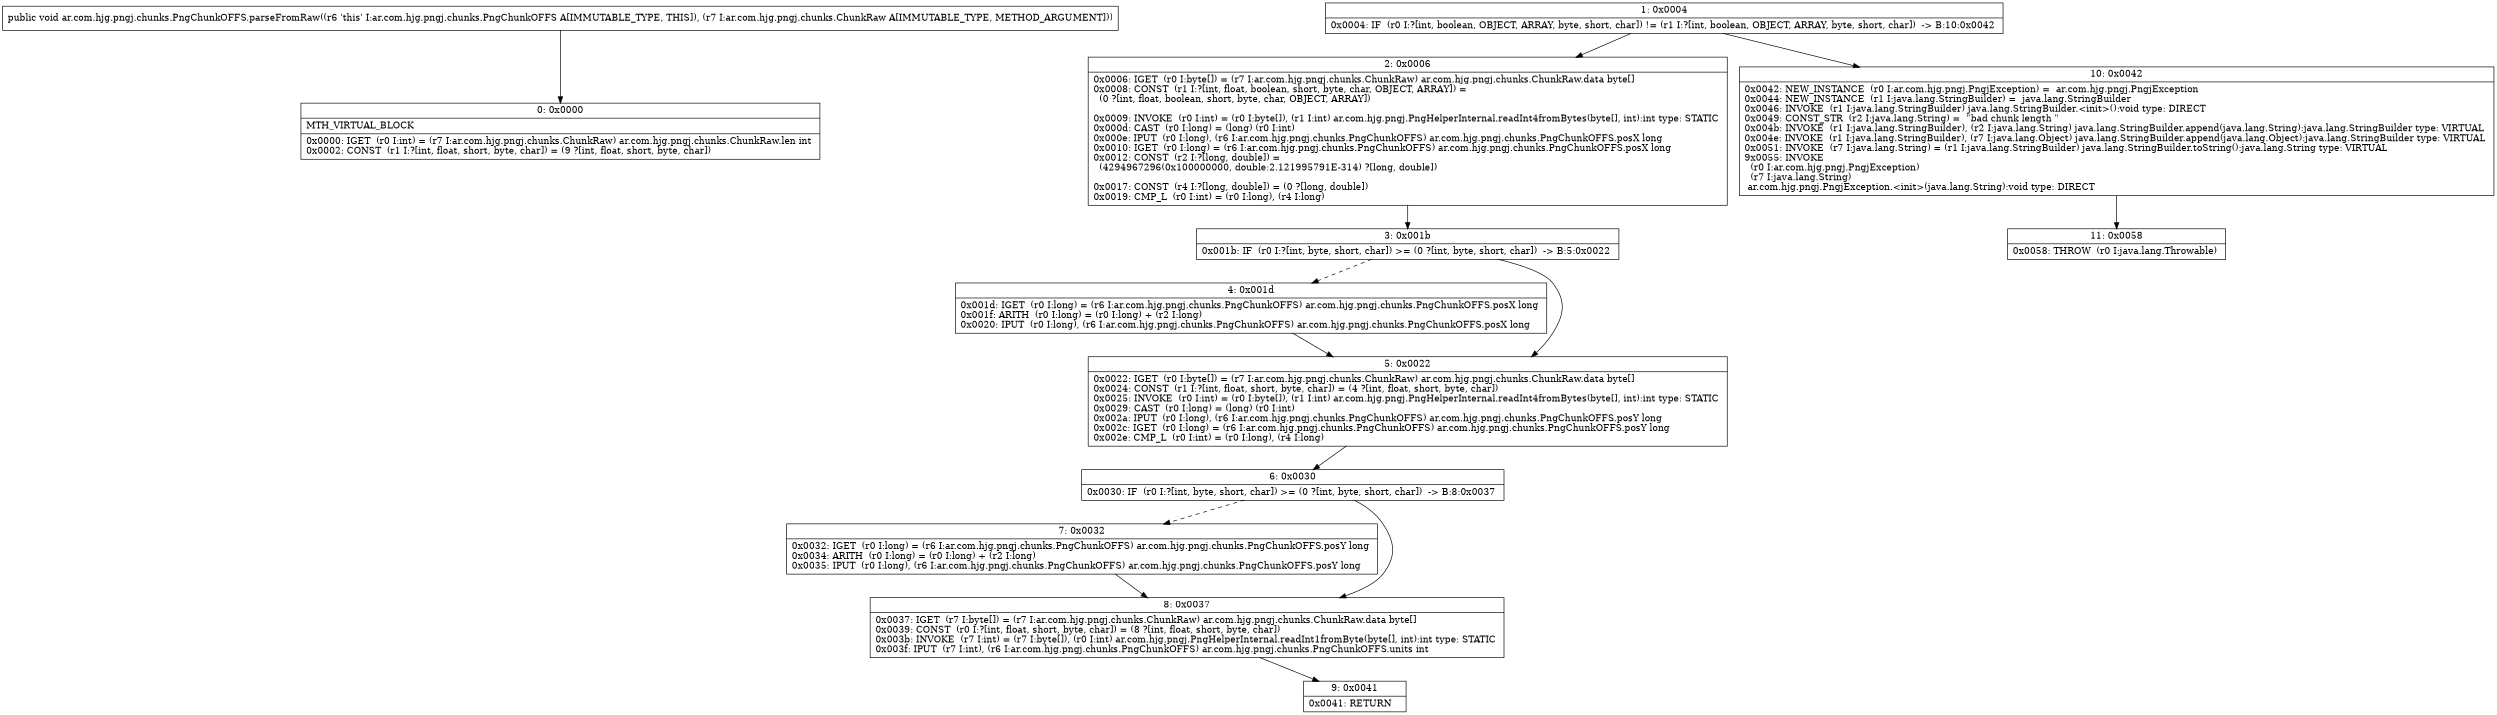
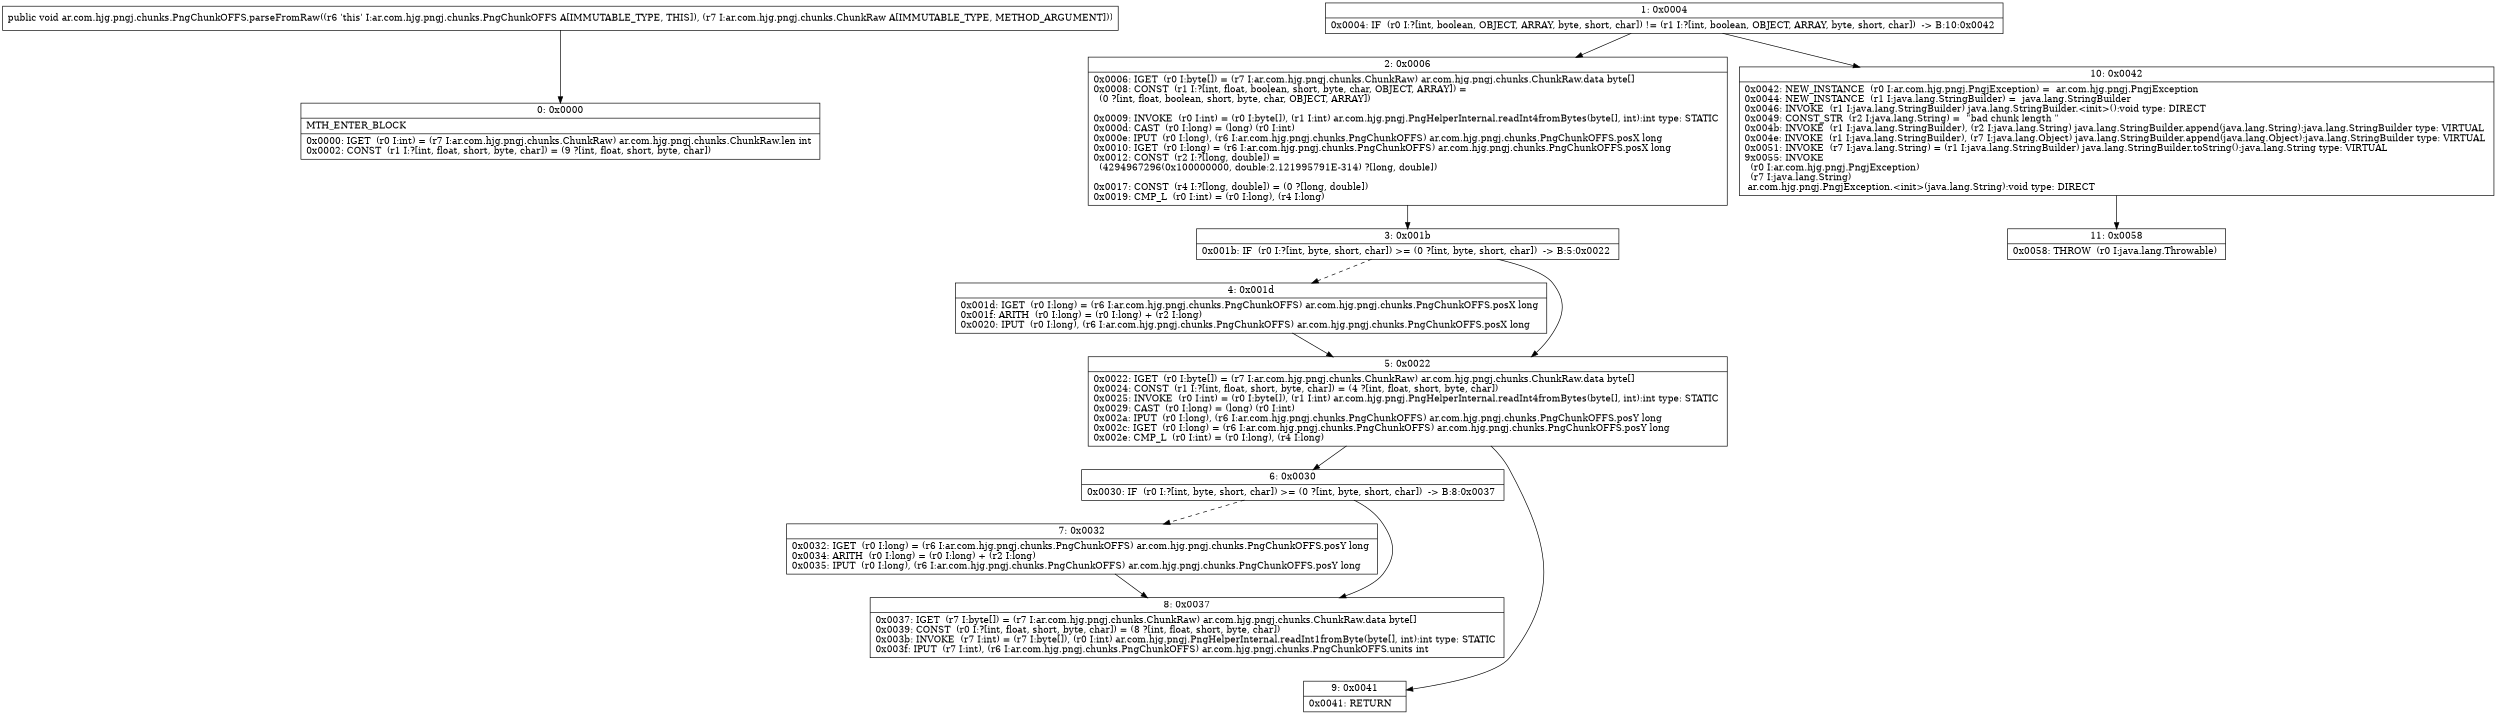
node "0: 0x0000": text "MTH_VIRTUAL_BLOCK" -> "MTH_ENTER_BLOCK"
edge "8: 0x0037" -> "9: 0x0041": now "5: 0x0022" -> "9: 0x0041"
